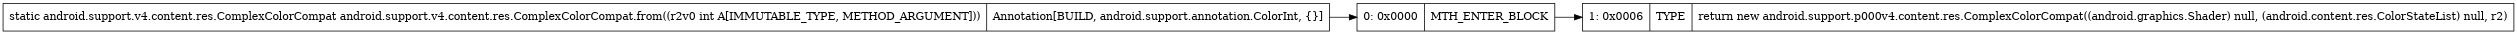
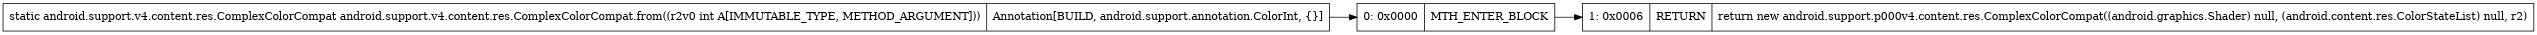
node "1: 0x0006": text "TYPE" -> "RETURN"
